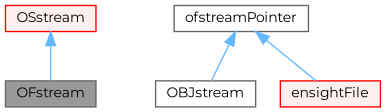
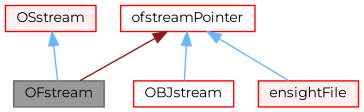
node "ofstreamPointer": color gray40 -> red
edge "OFstream" -> "ofstreamPointer": added
node "OBJstream": color gray40 -> red
